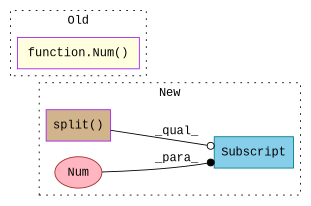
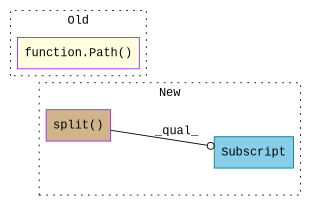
node "function.Num()": label "function.Num()" -> "function.Path()"
node "Num": removed
